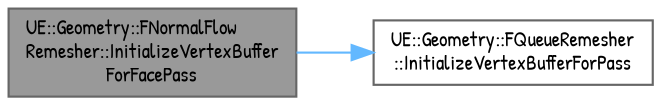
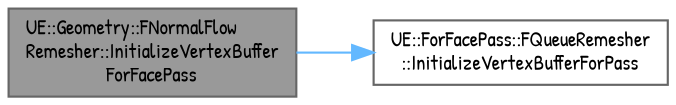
node "UE::Geometry::FQueueRemesher ::InitializeVertexBufferForPass": label "UE::Geometry::FQueueRemesher ::InitializeVertexBufferForPass" -> "UE::ForFacePass::FQueueRemesher ::InitializeVertexBufferForPass"
